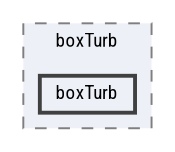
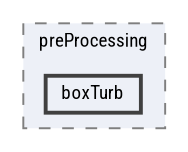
cluster "boxTurb": label "boxTurb" -> "preProcessing"
